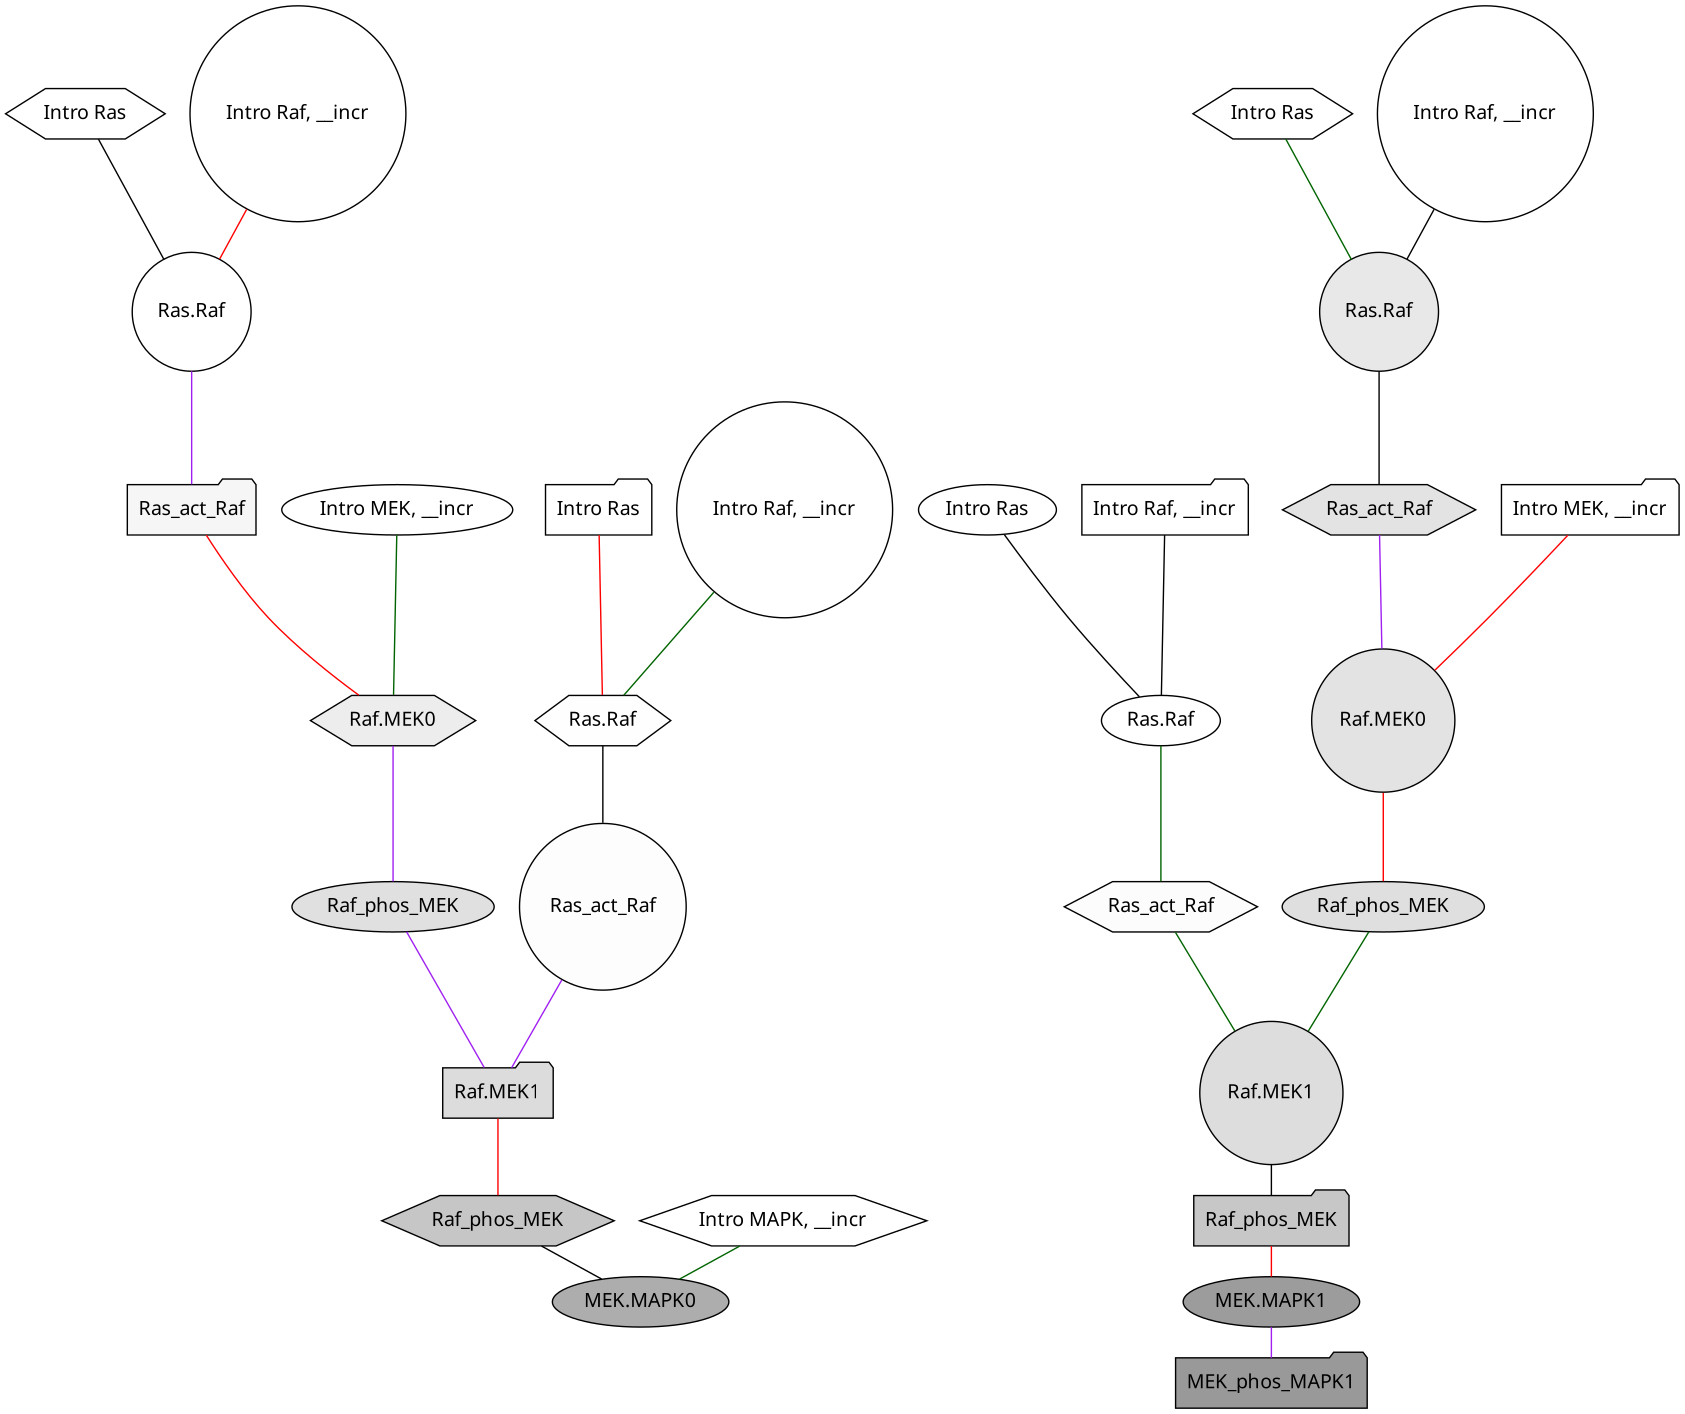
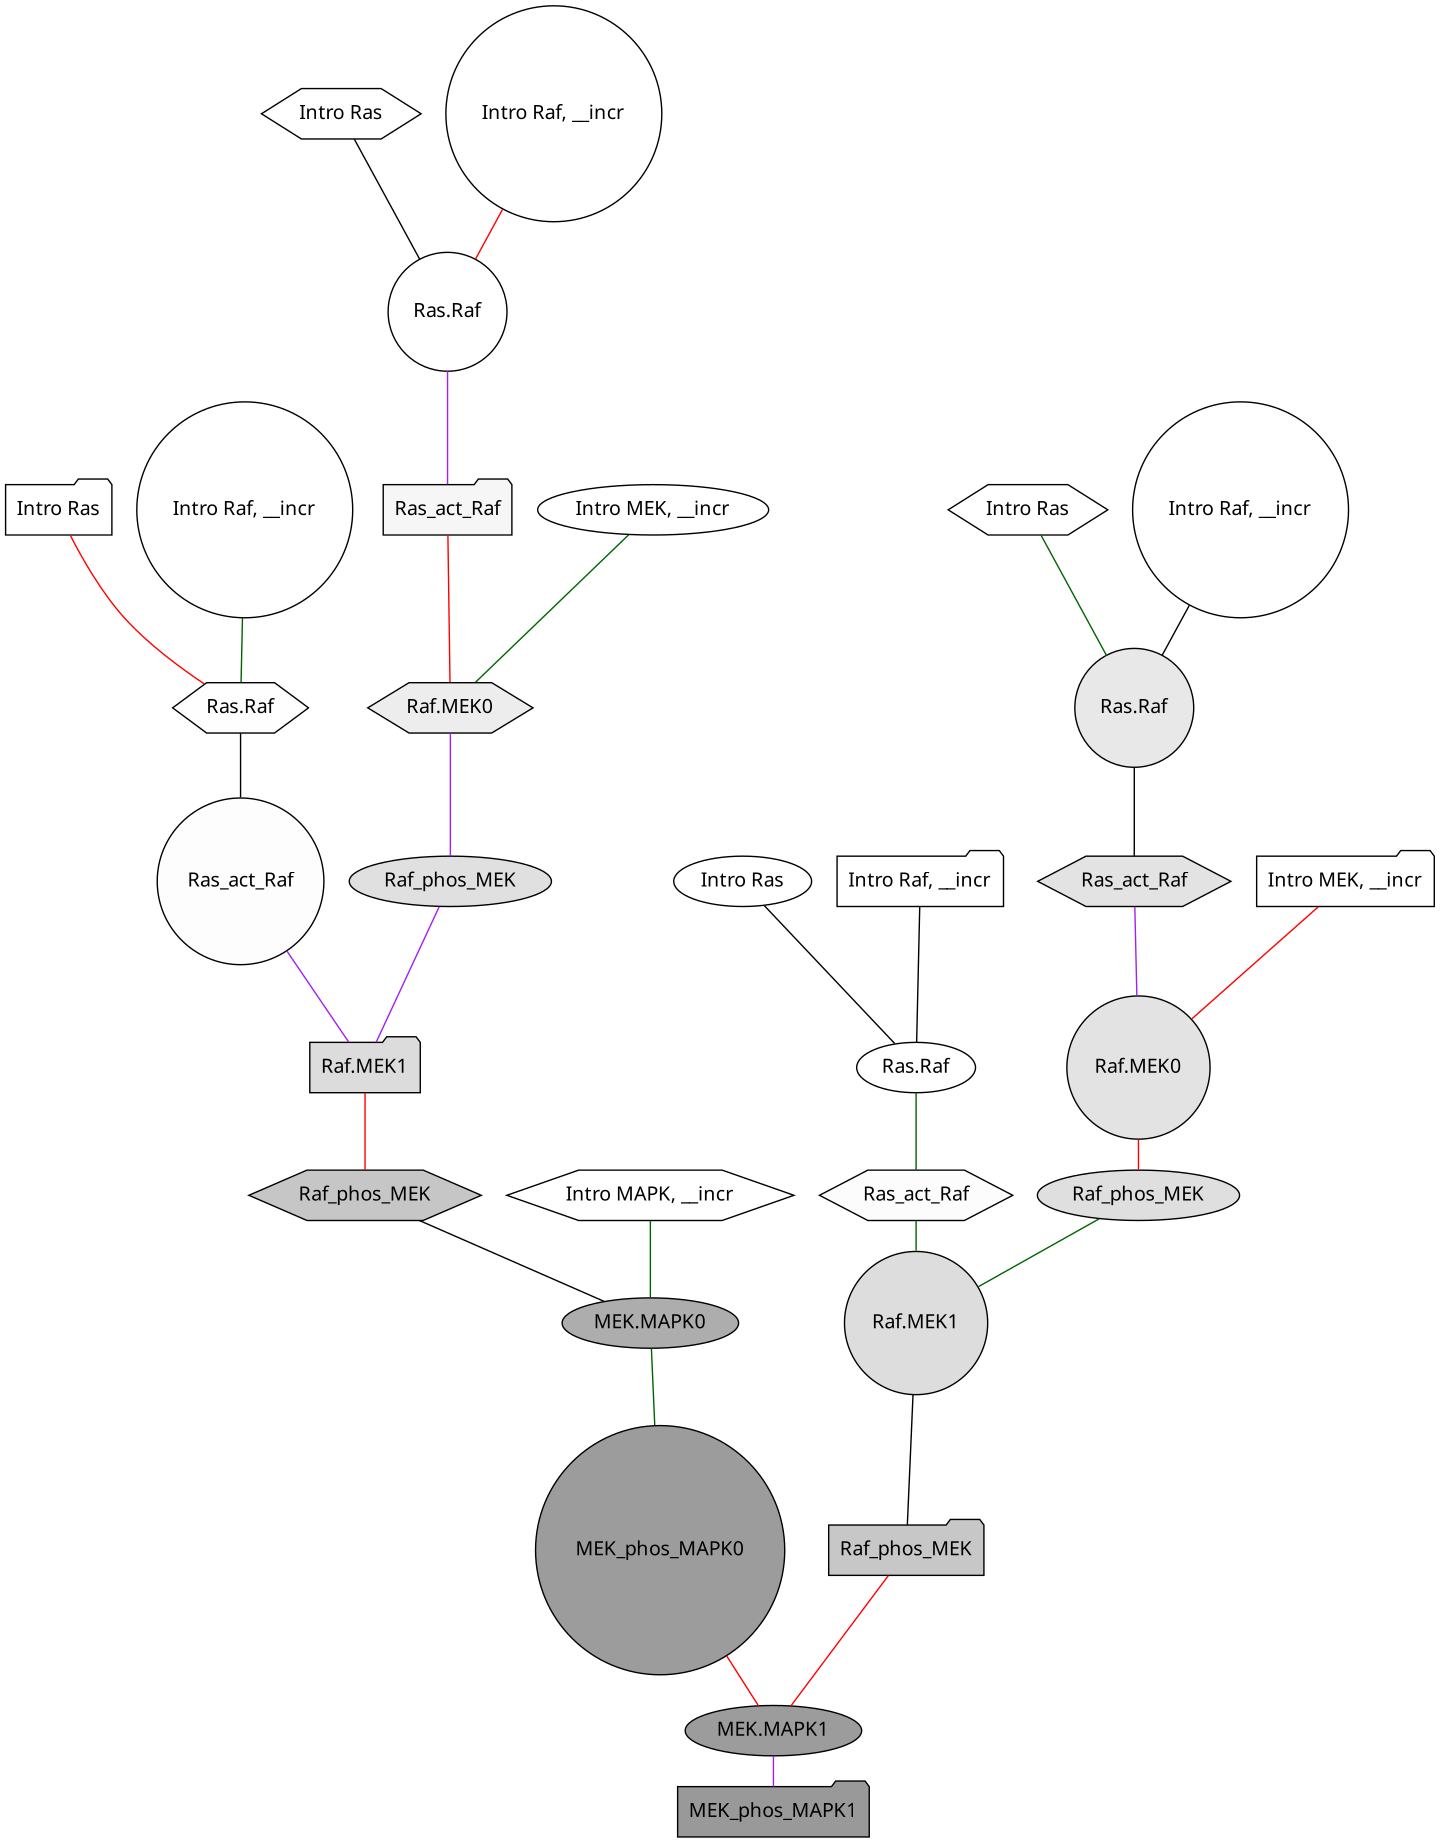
node "MEK_phos_MAPK0": added
